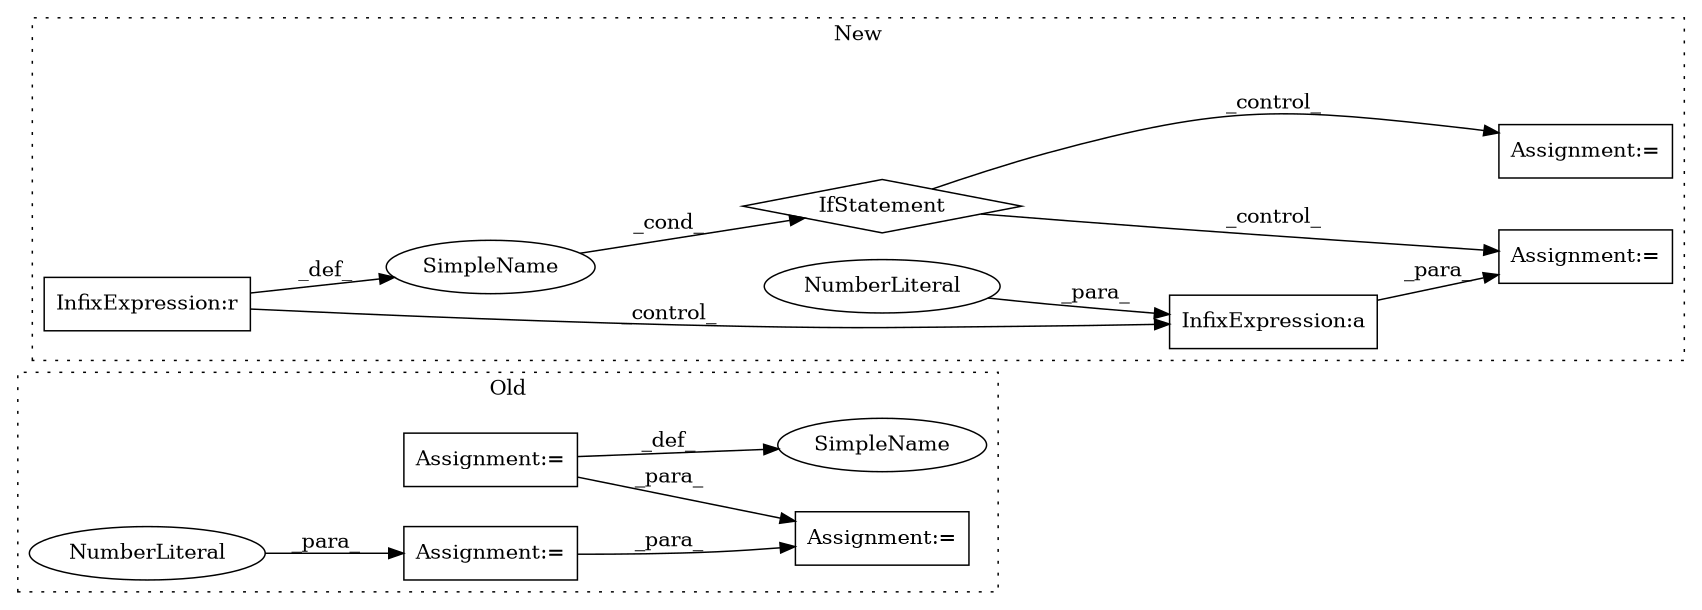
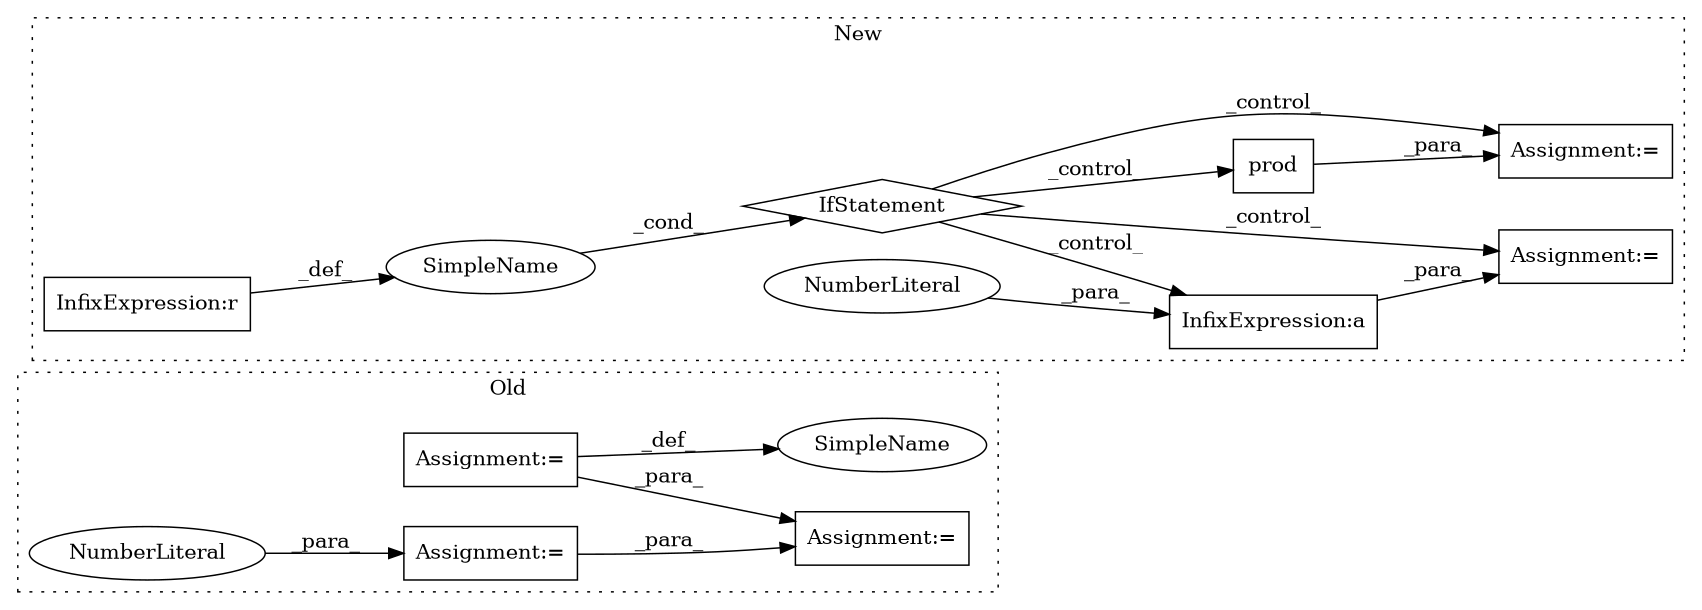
node "prod": added
edge "InfixExpression:r" -> "InfixExpression:a": now "IfStatement" -> "InfixExpression:a"
